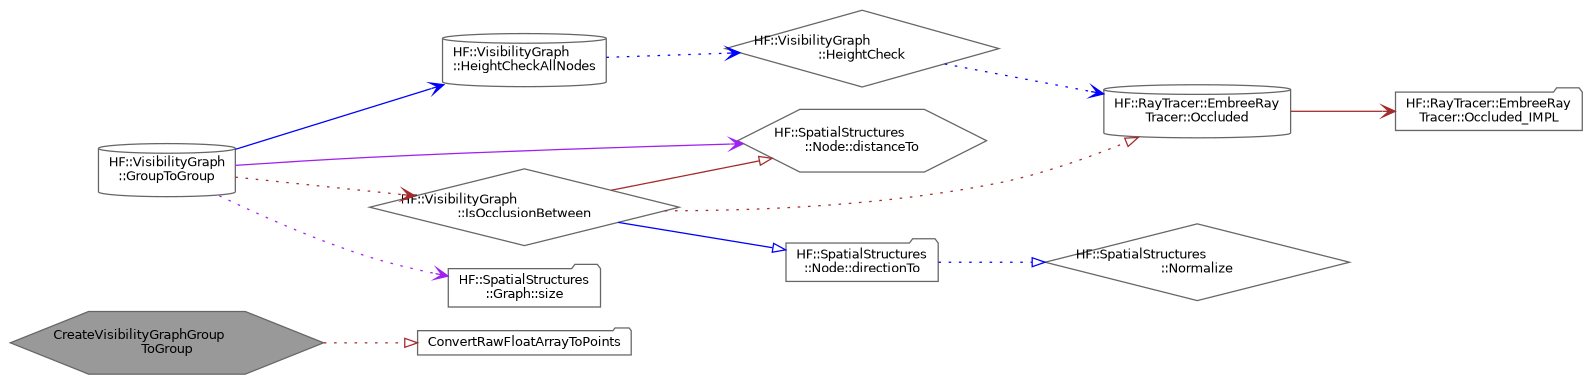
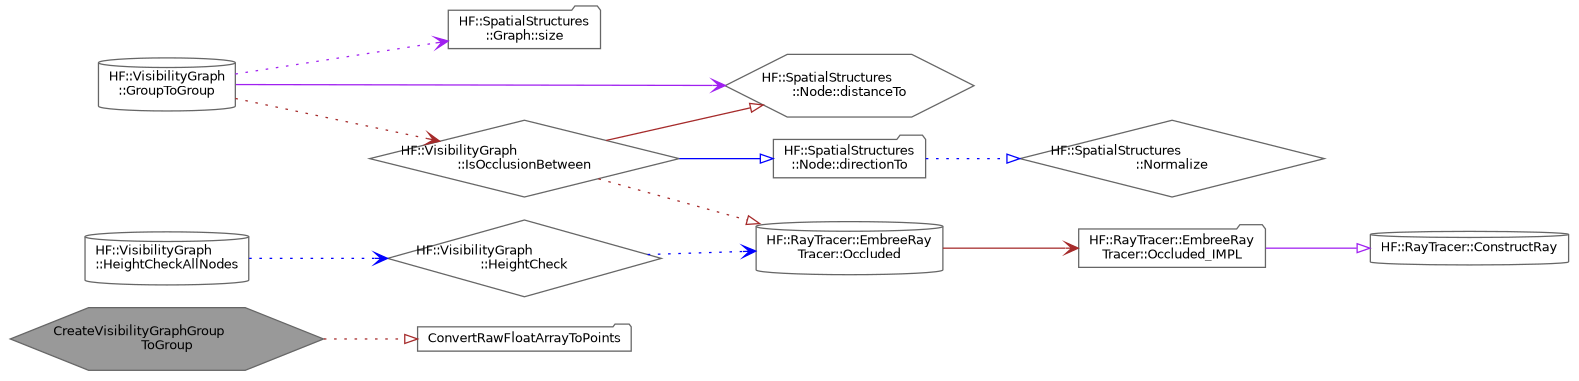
edge "HF::VisibilityGraph ::GroupToGroup" -> "HF::VisibilityGraph ::HeightCheckAllNodes": removed
node "HF::RayTracer::ConstructRay": added
